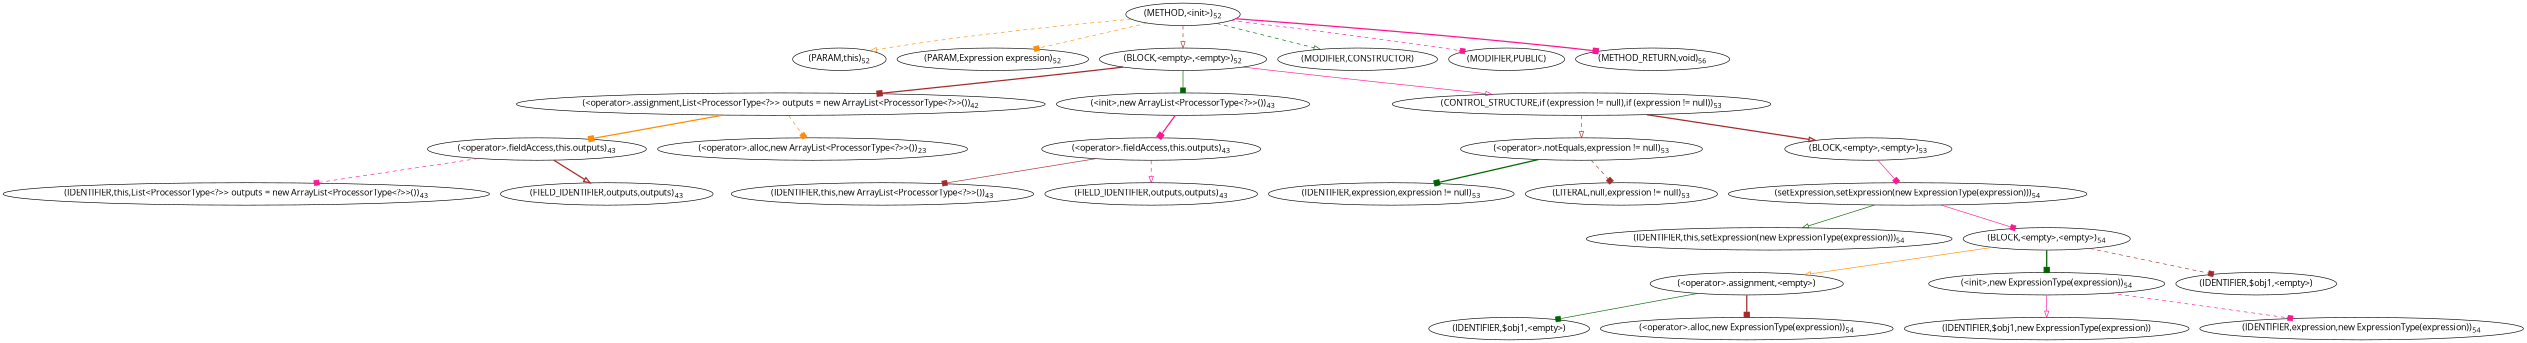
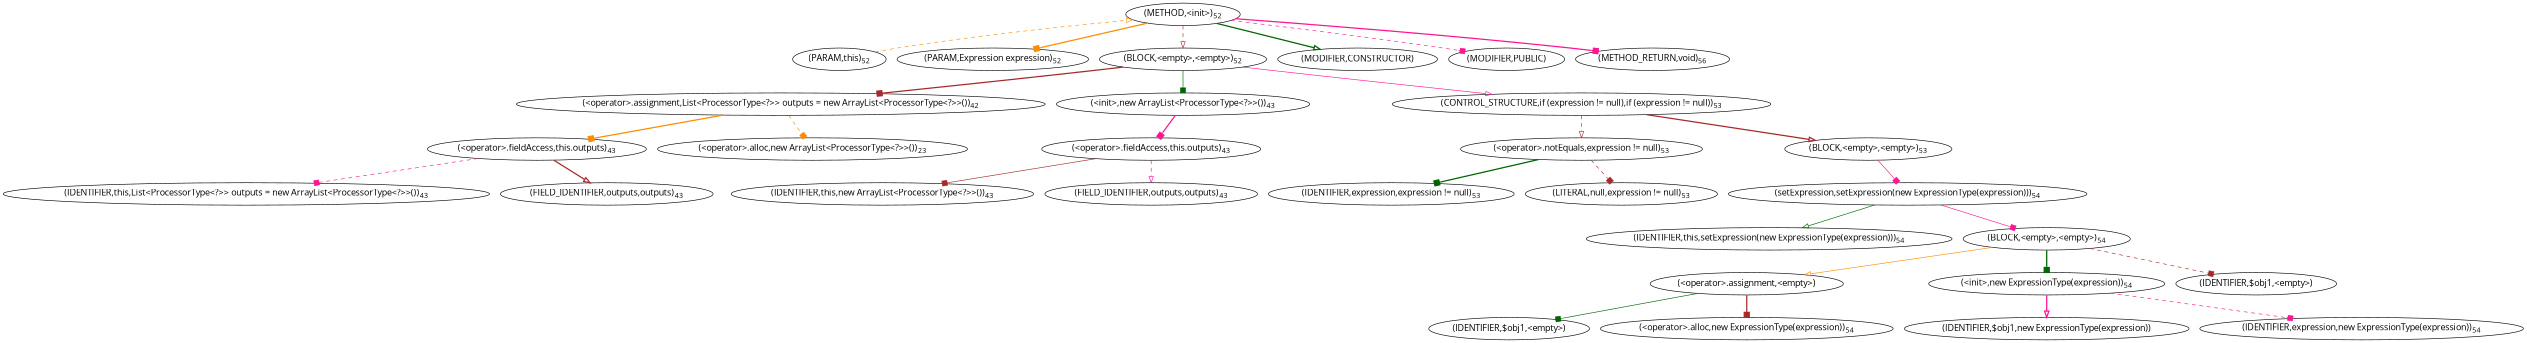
edge "(METHOD,<init>)" -> "(PARAM,this)": reversed
edge "(METHOD,<init>)" -> "(PARAM,Expression expression)": style dashed -> bold
edge "(METHOD,<init>)" -> "(MODIFIER,CONSTRUCTOR)": style dashed -> bold
edge "(<init>,new ExpressionType(expression))" -> "(IDENTIFIER,$obj1,new ExpressionType(expression))": style solid -> bold
